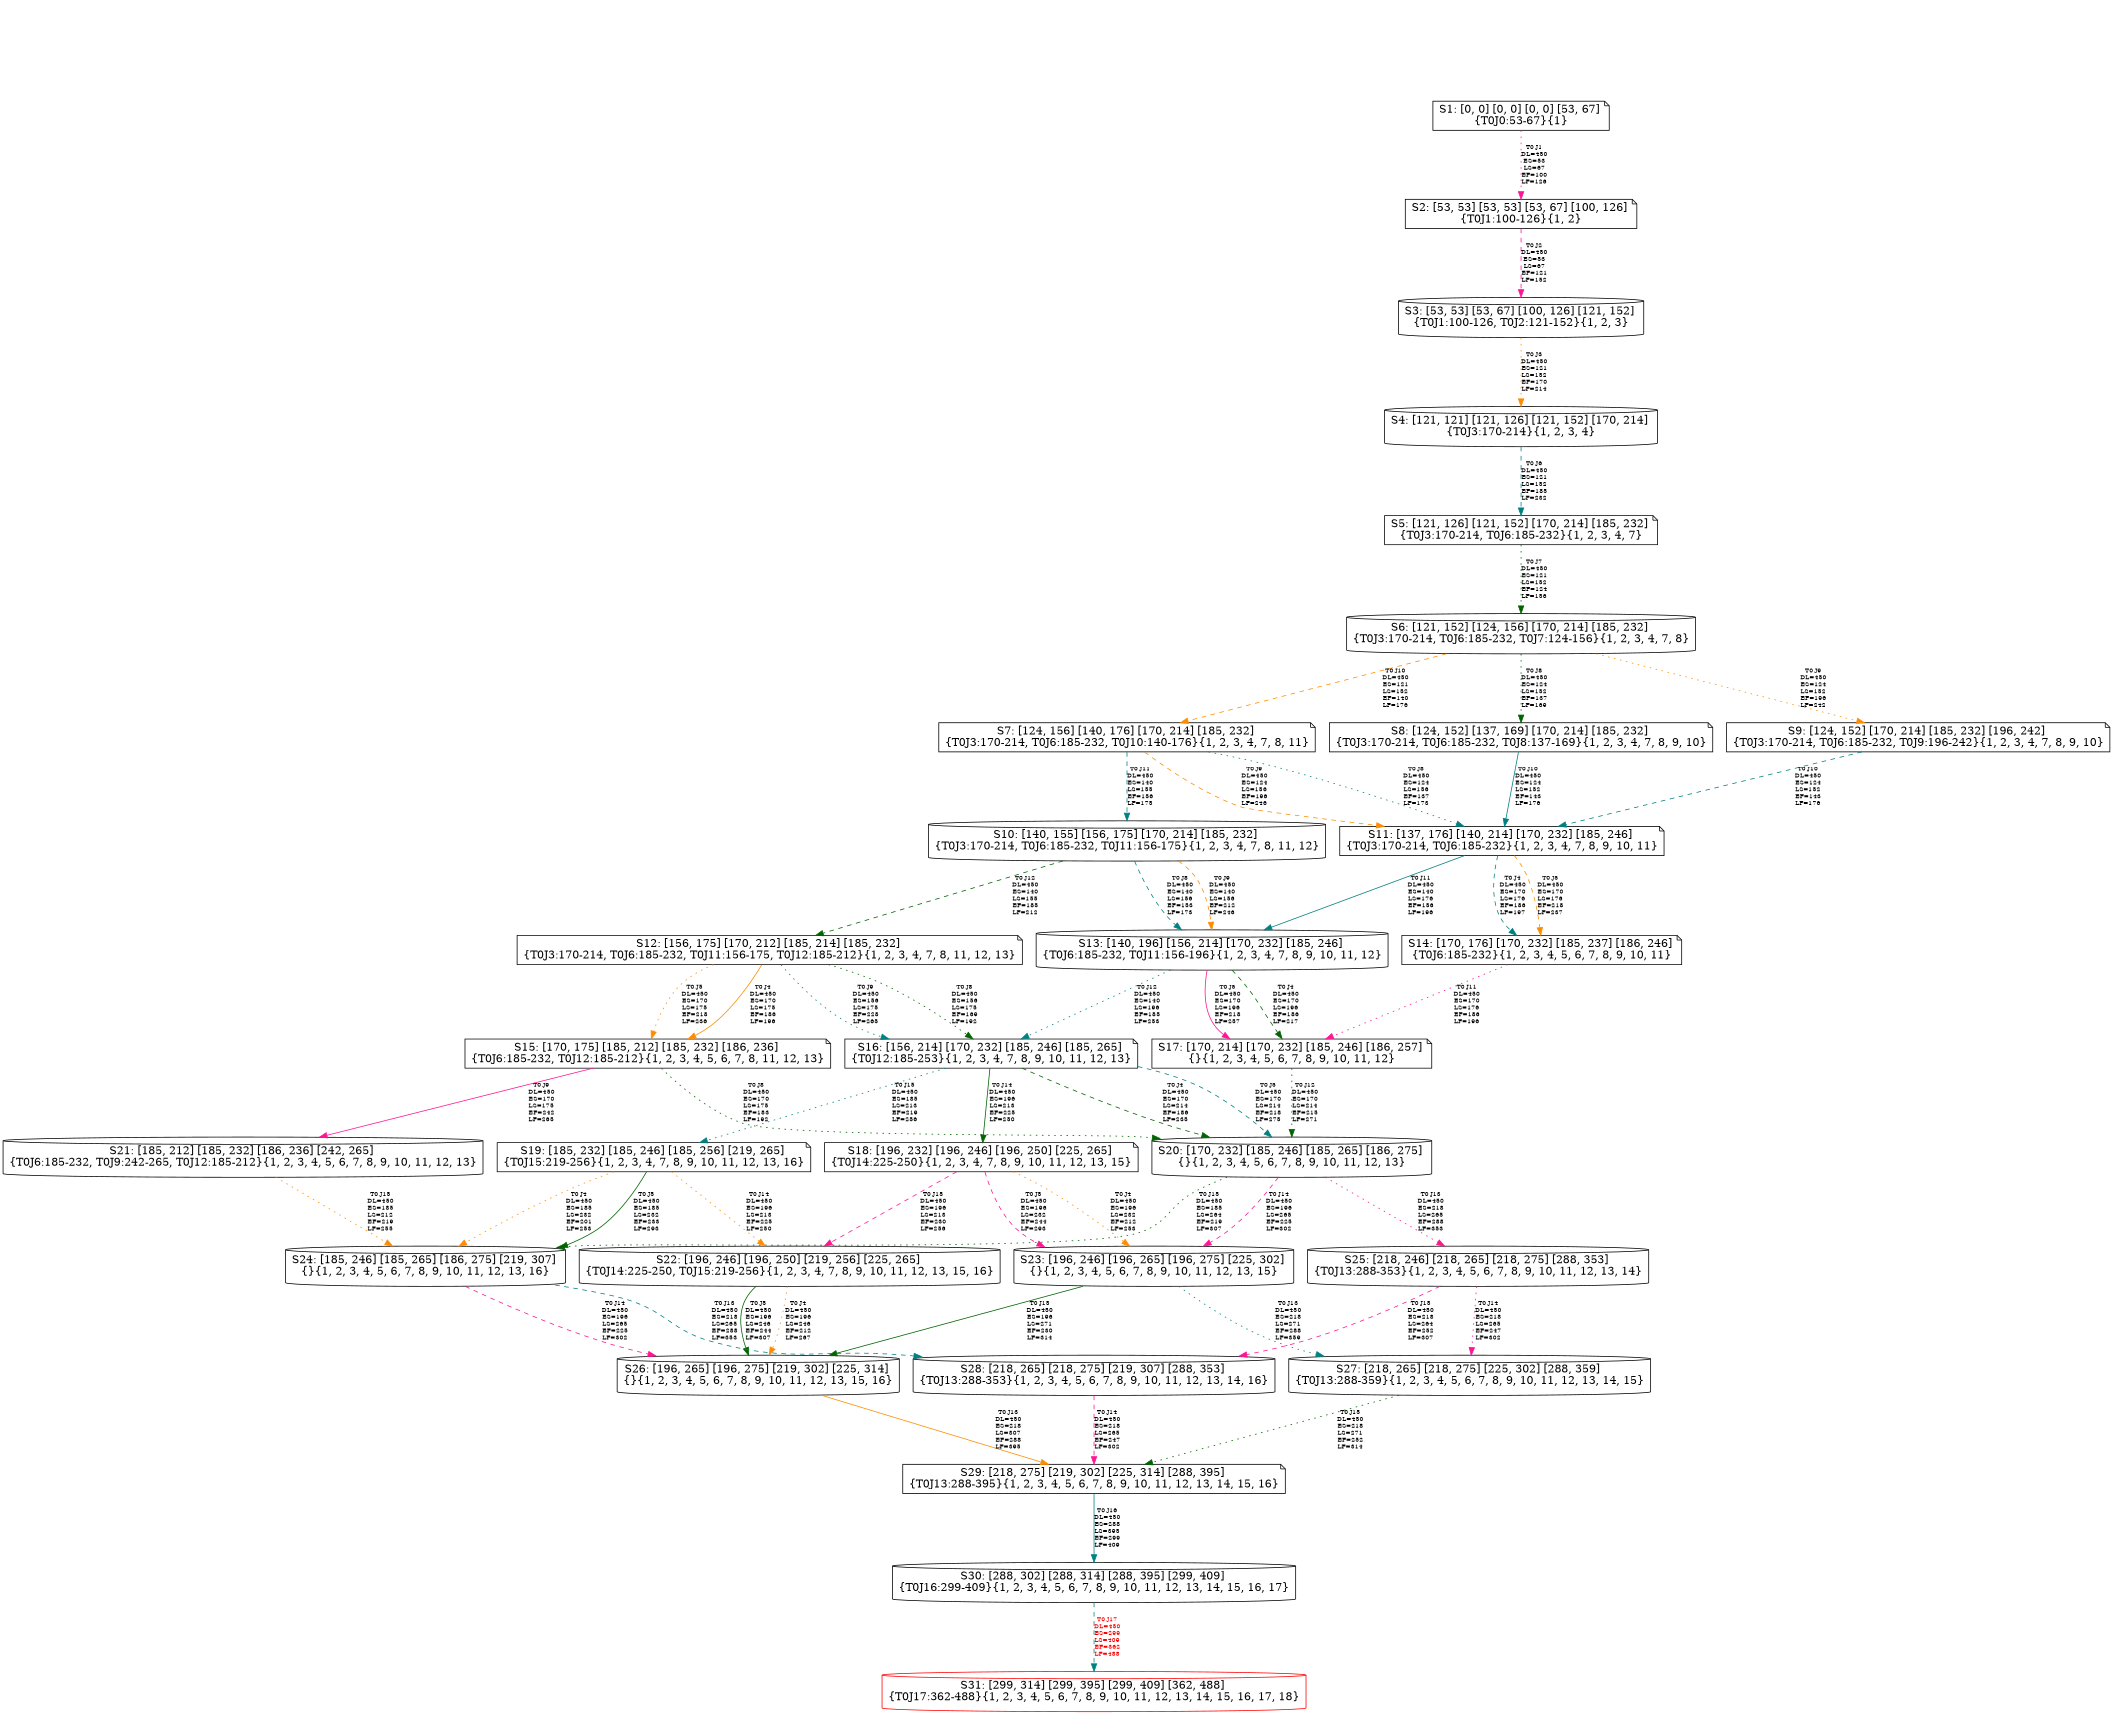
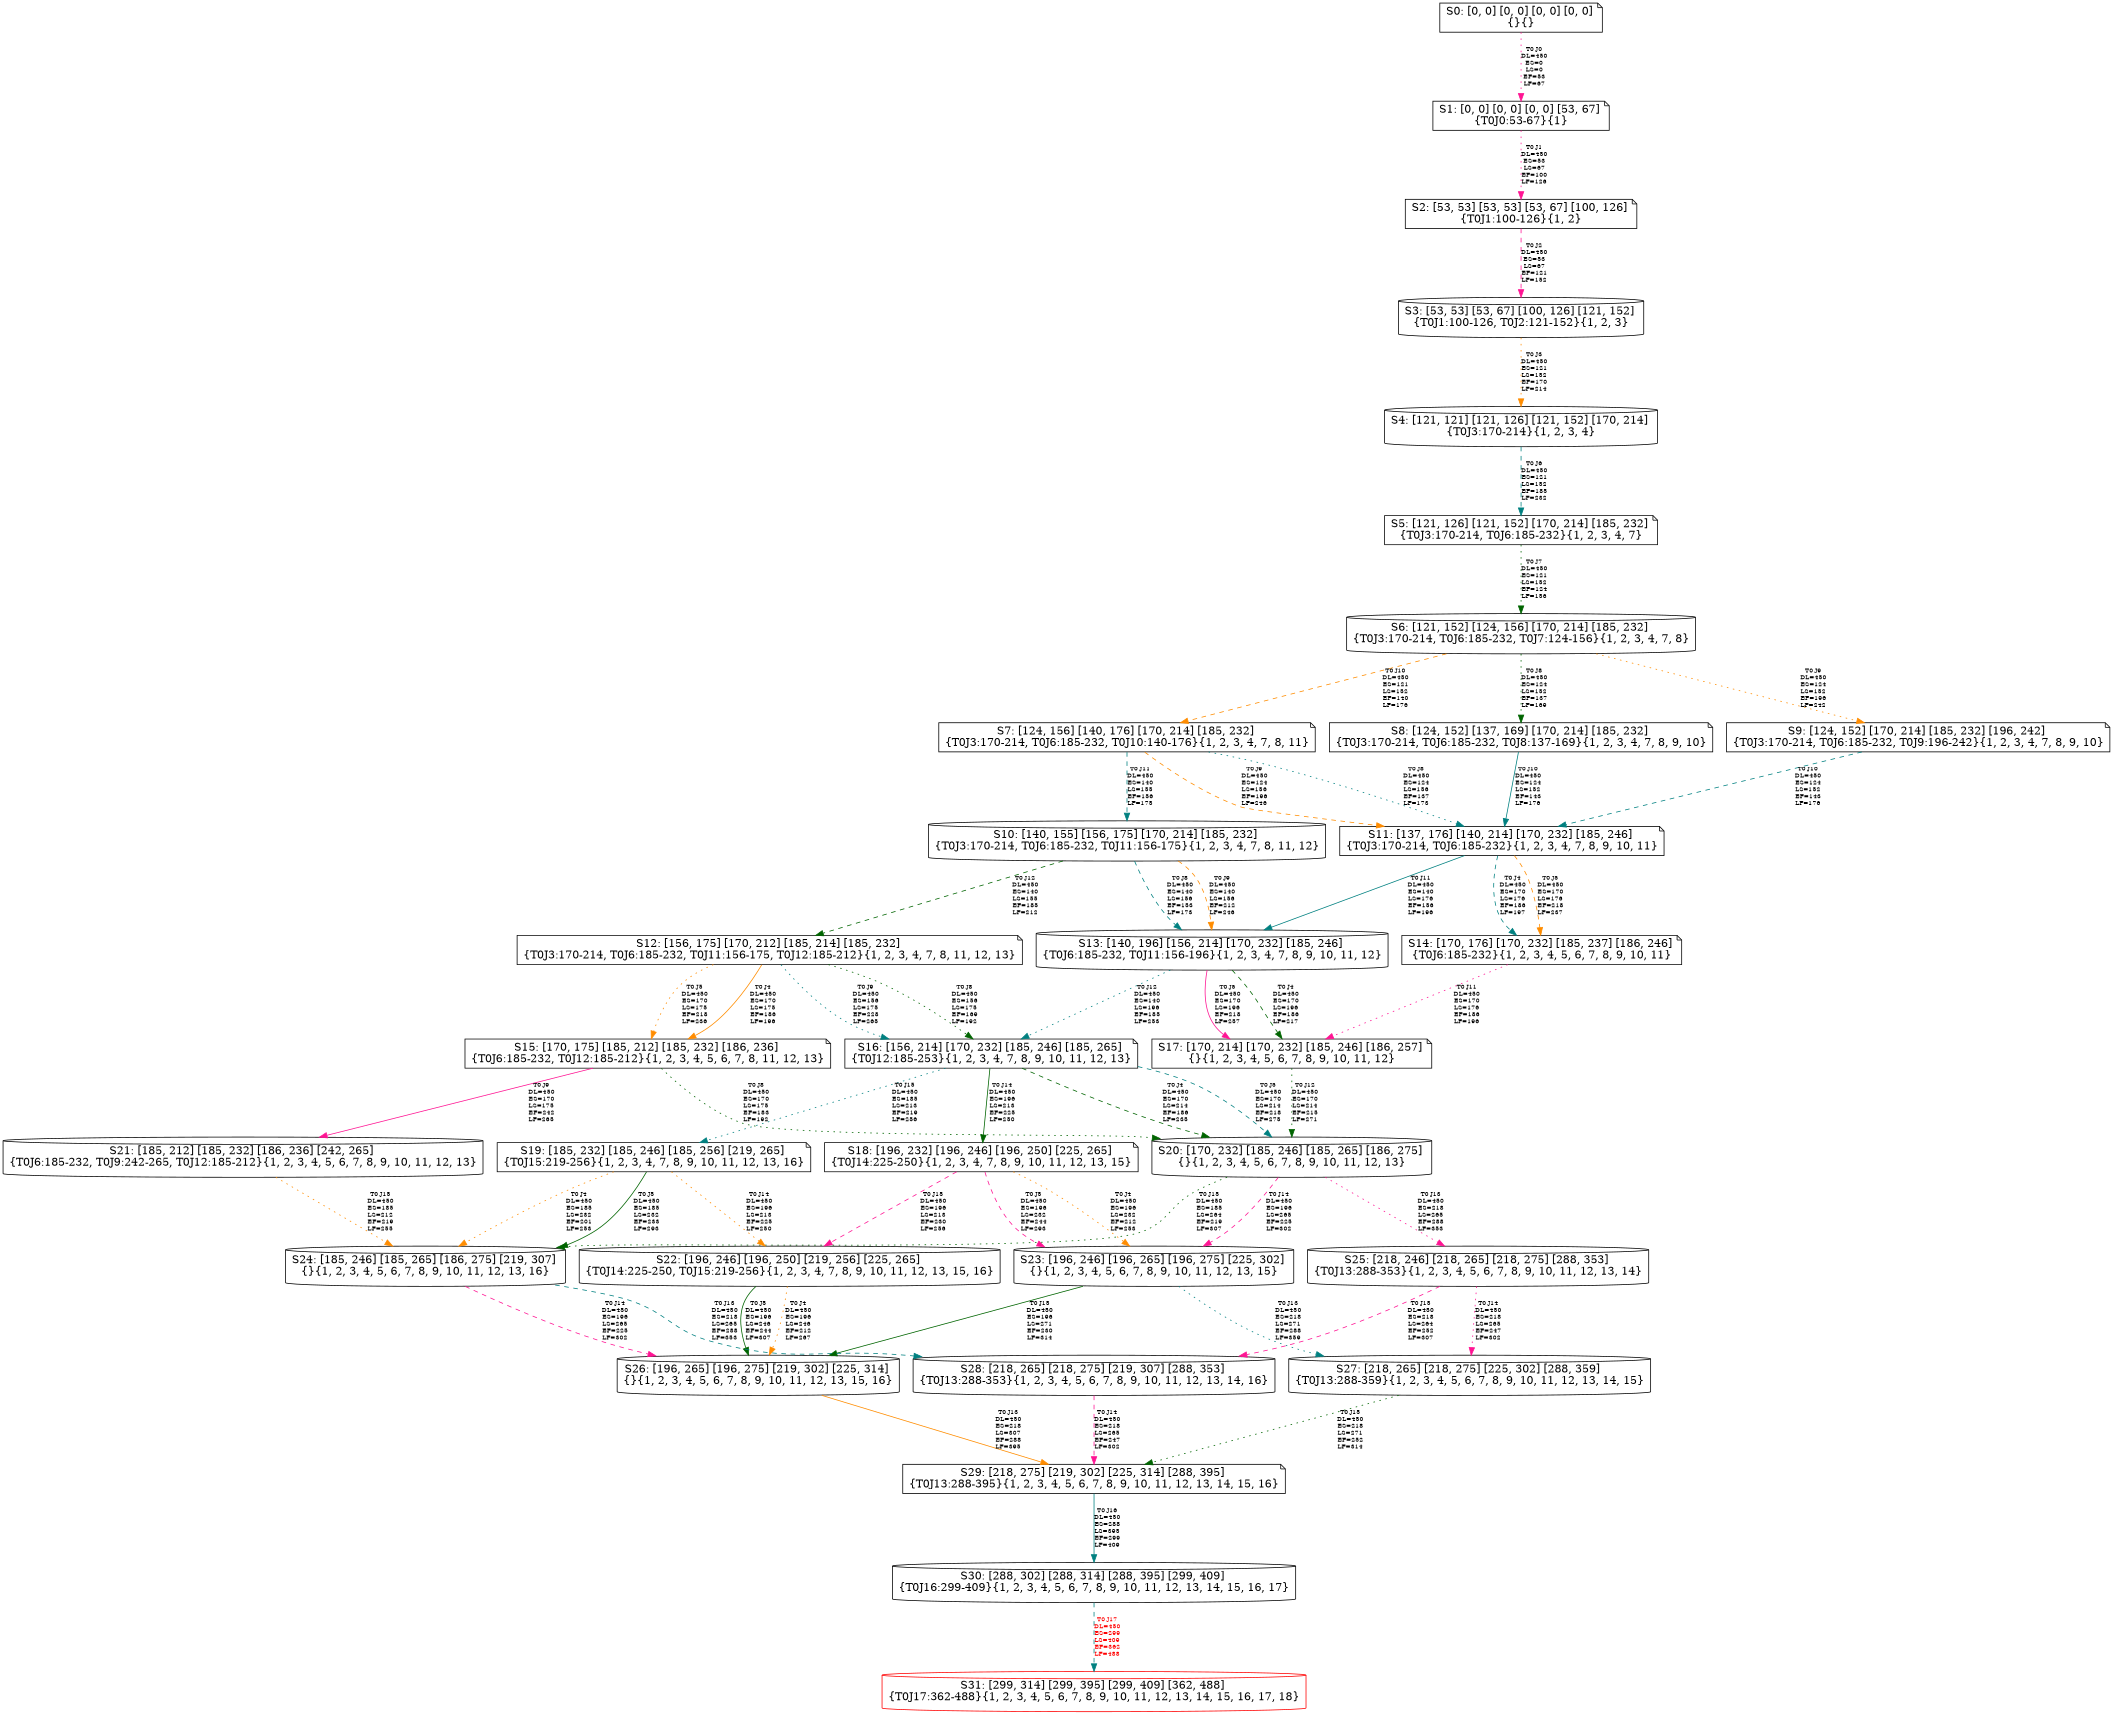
node "S0: [0, 0] [0, 0] [0, 0] [0, 0] {}{}": added
